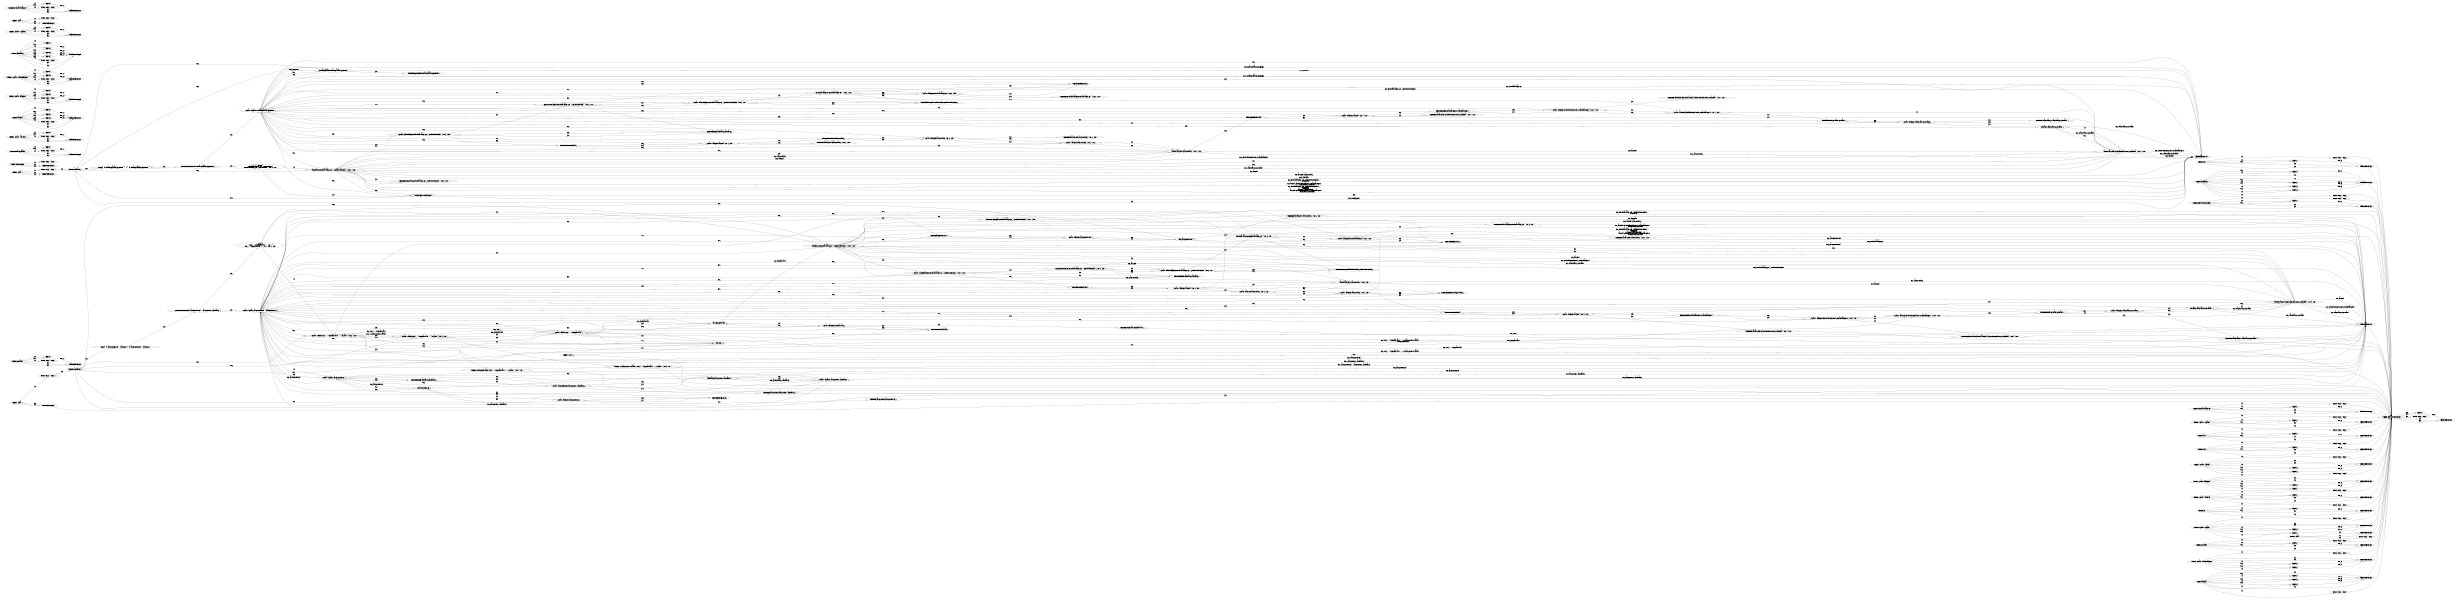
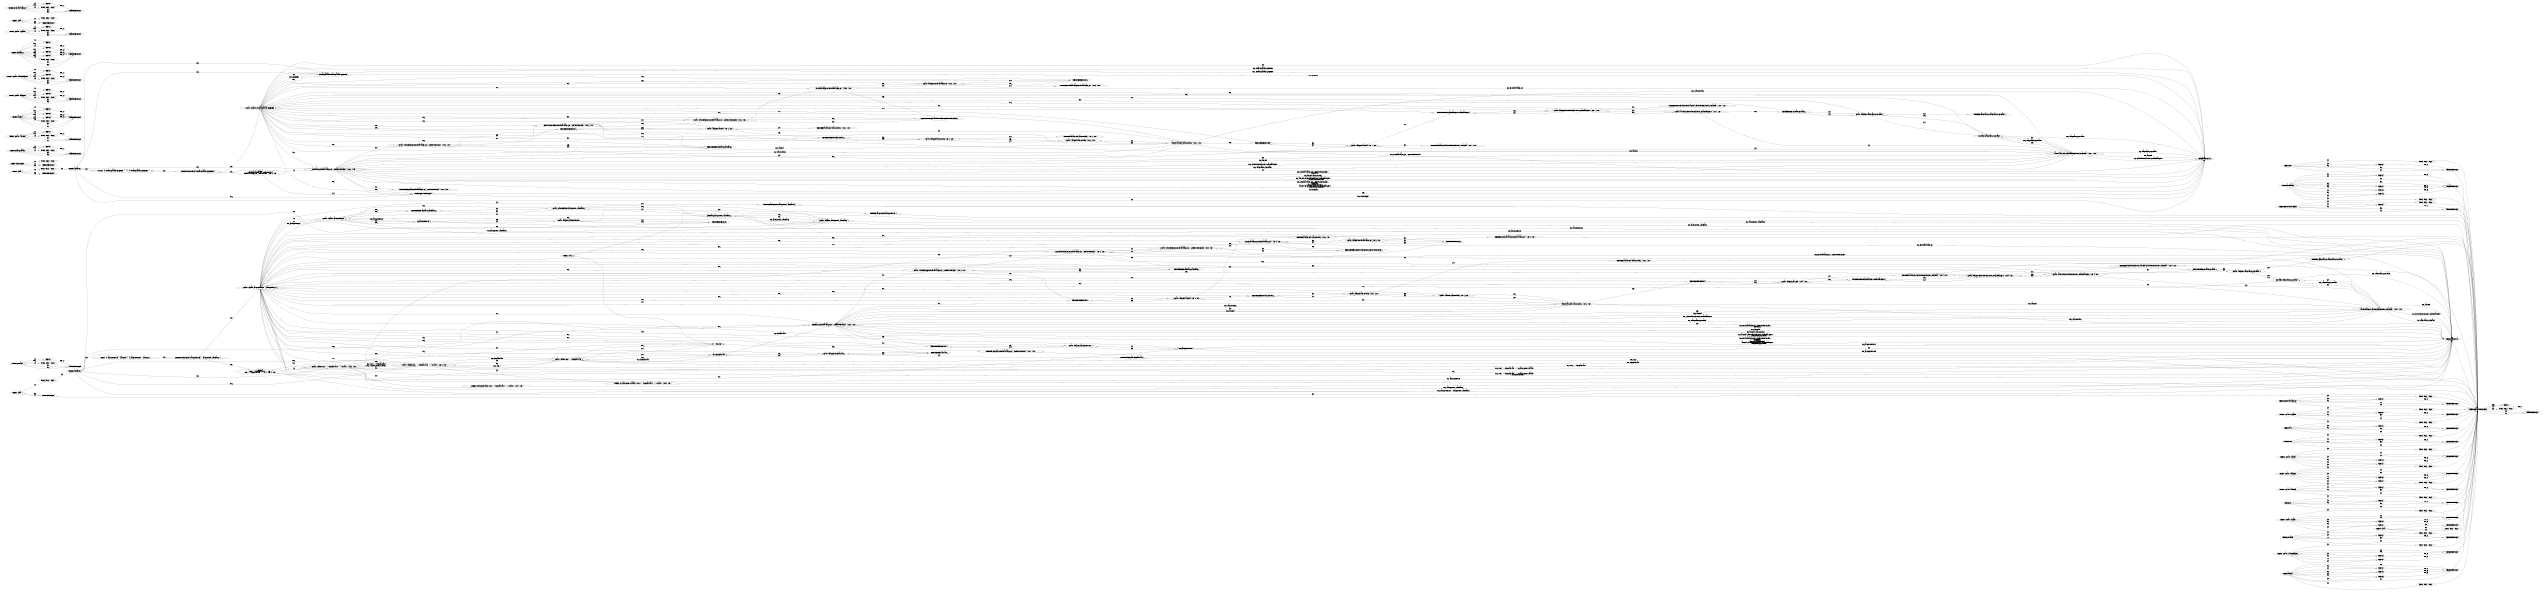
node "(IDENTIFIER,CANCELLED,RunPairingCallbacks(CANCELLED))": removed
edge "<(<operator>.fieldAccess,base::Bind)<SUB>8</SUB>>" -> "<(<operator>.addressOf,&base::DoNothing)<SUB>8</SUB>>": now "<(base.Bind,base::Bind(&base::DoNothing))<SUB>8</SUB>>" -> "<(<operator>.addressOf,&base::DoNothing)<SUB>8</SUB>>"
